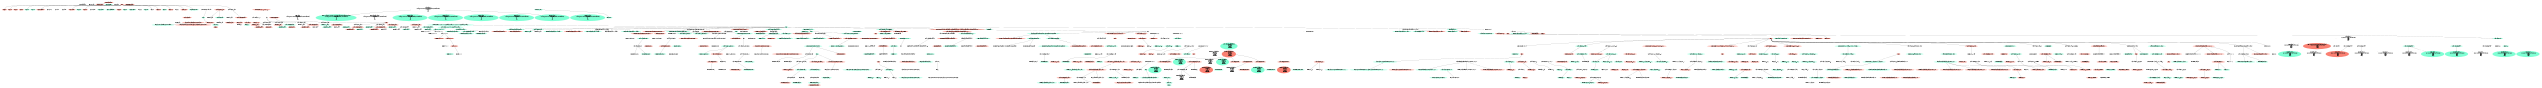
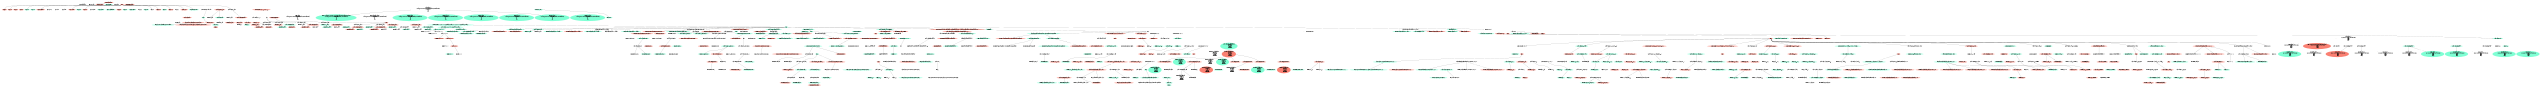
node "(CONTROL_STRUCTURE,goto fail;,goto fail;)": fillcolor salmon -> white
